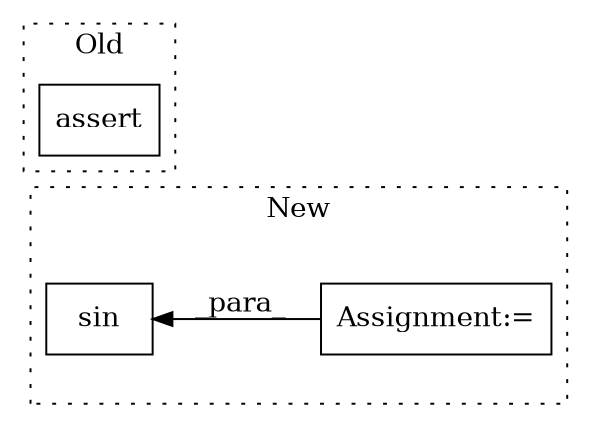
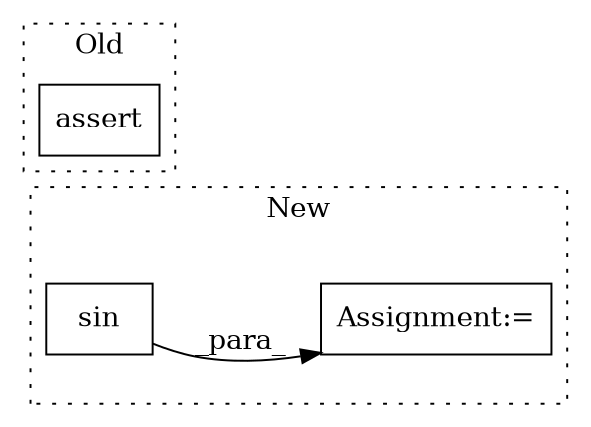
edge "Assignment:=" -> "sin": reversed
